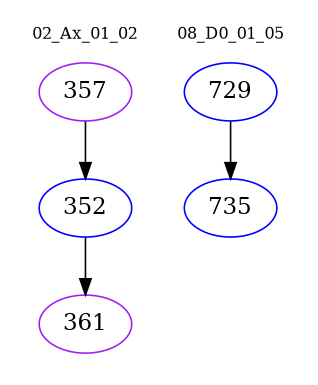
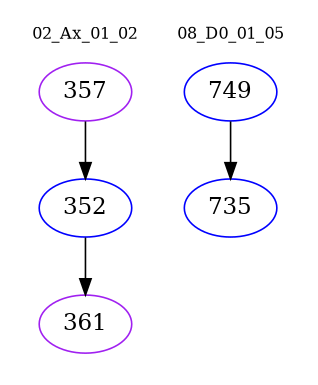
node "729": label "729" -> "749"
